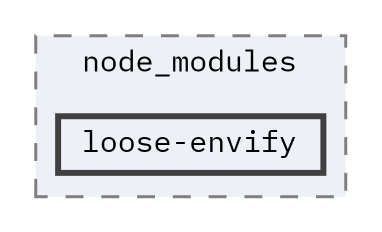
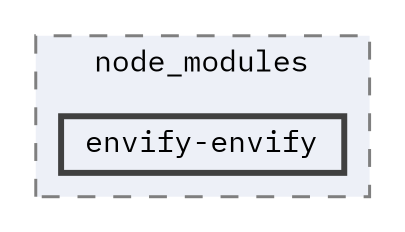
node "loose-envify": label "loose-envify" -> "envify-envify"
